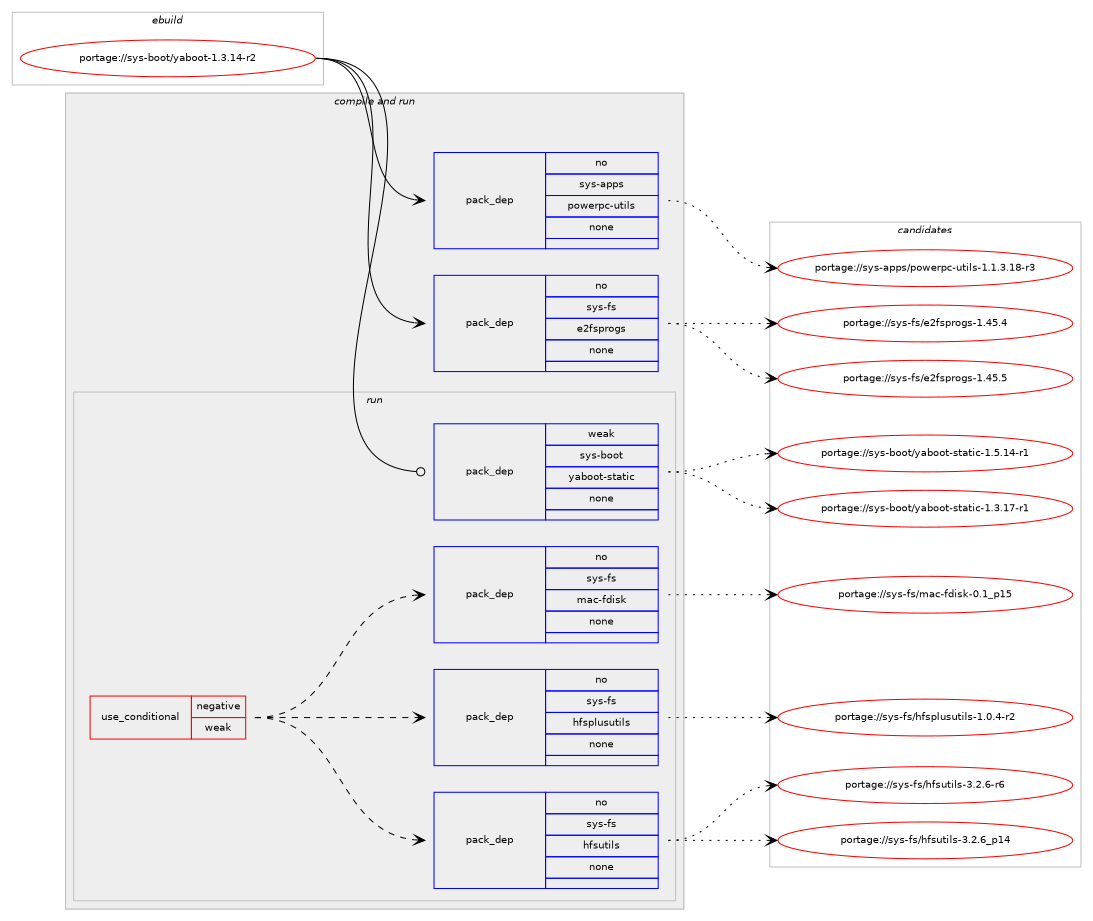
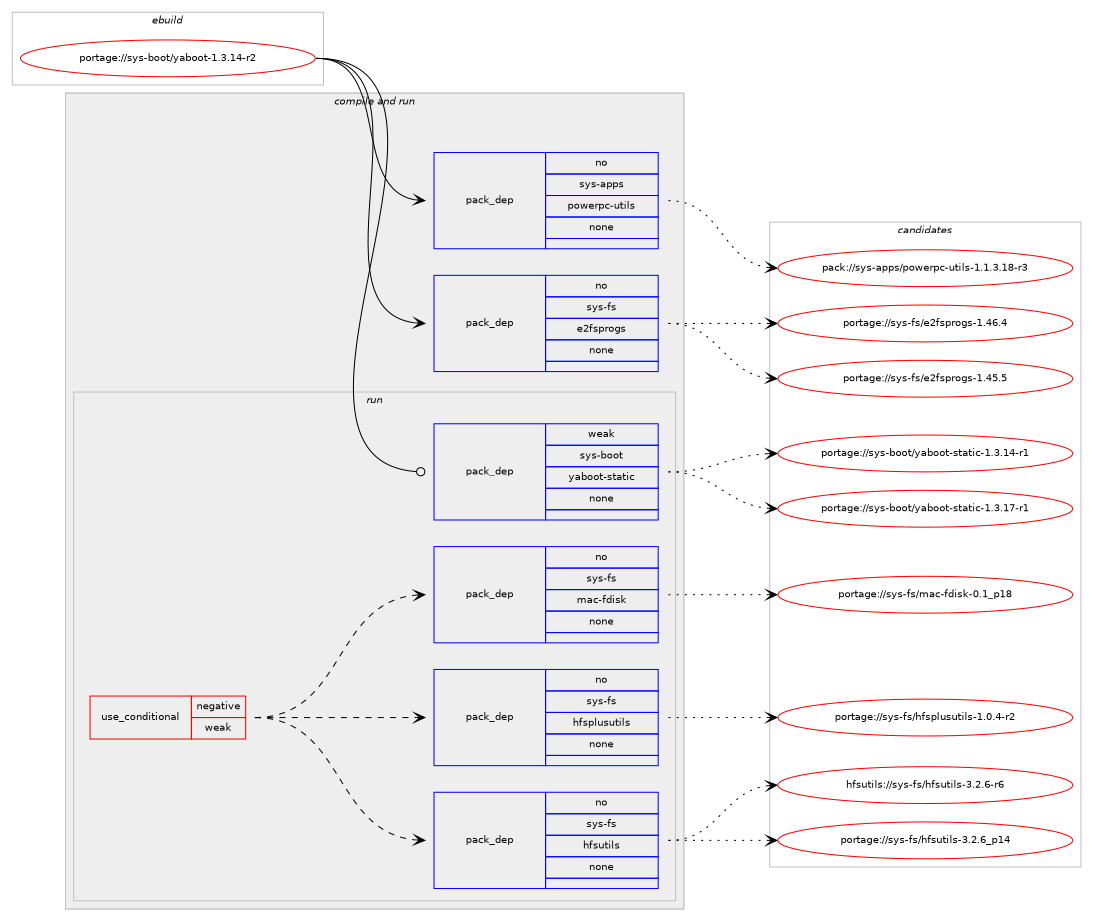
node "portage://sys-apps/powerpc-utils-1.1.3.18-r3": label "portage://sys-apps/powerpc-utils-1.1.3.18-r3" -> "pack://sys-apps/powerpc-utils-1.1.3.18-r3"
node "portage://sys-fs/e2fsprogs-1.45.4": label "portage://sys-fs/e2fsprogs-1.45.4" -> "portage://sys-fs/e2fsprogs-1.46.4"
node "portage://sys-boot/yaboot-static-1.5.14-r1": label "portage://sys-boot/yaboot-static-1.5.14-r1" -> "portage://sys-boot/yaboot-static-1.3.14-r1"
node "portage://sys-fs/mac-fdisk-0.1_p15": label "portage://sys-fs/mac-fdisk-0.1_p15" -> "portage://sys-fs/mac-fdisk-0.1_p18"
node "portage://sys-fs/hfsutils-3.2.6-r6": label "portage://sys-fs/hfsutils-3.2.6-r6" -> "hfsutils://sys-fs/hfsutils-3.2.6-r6"
